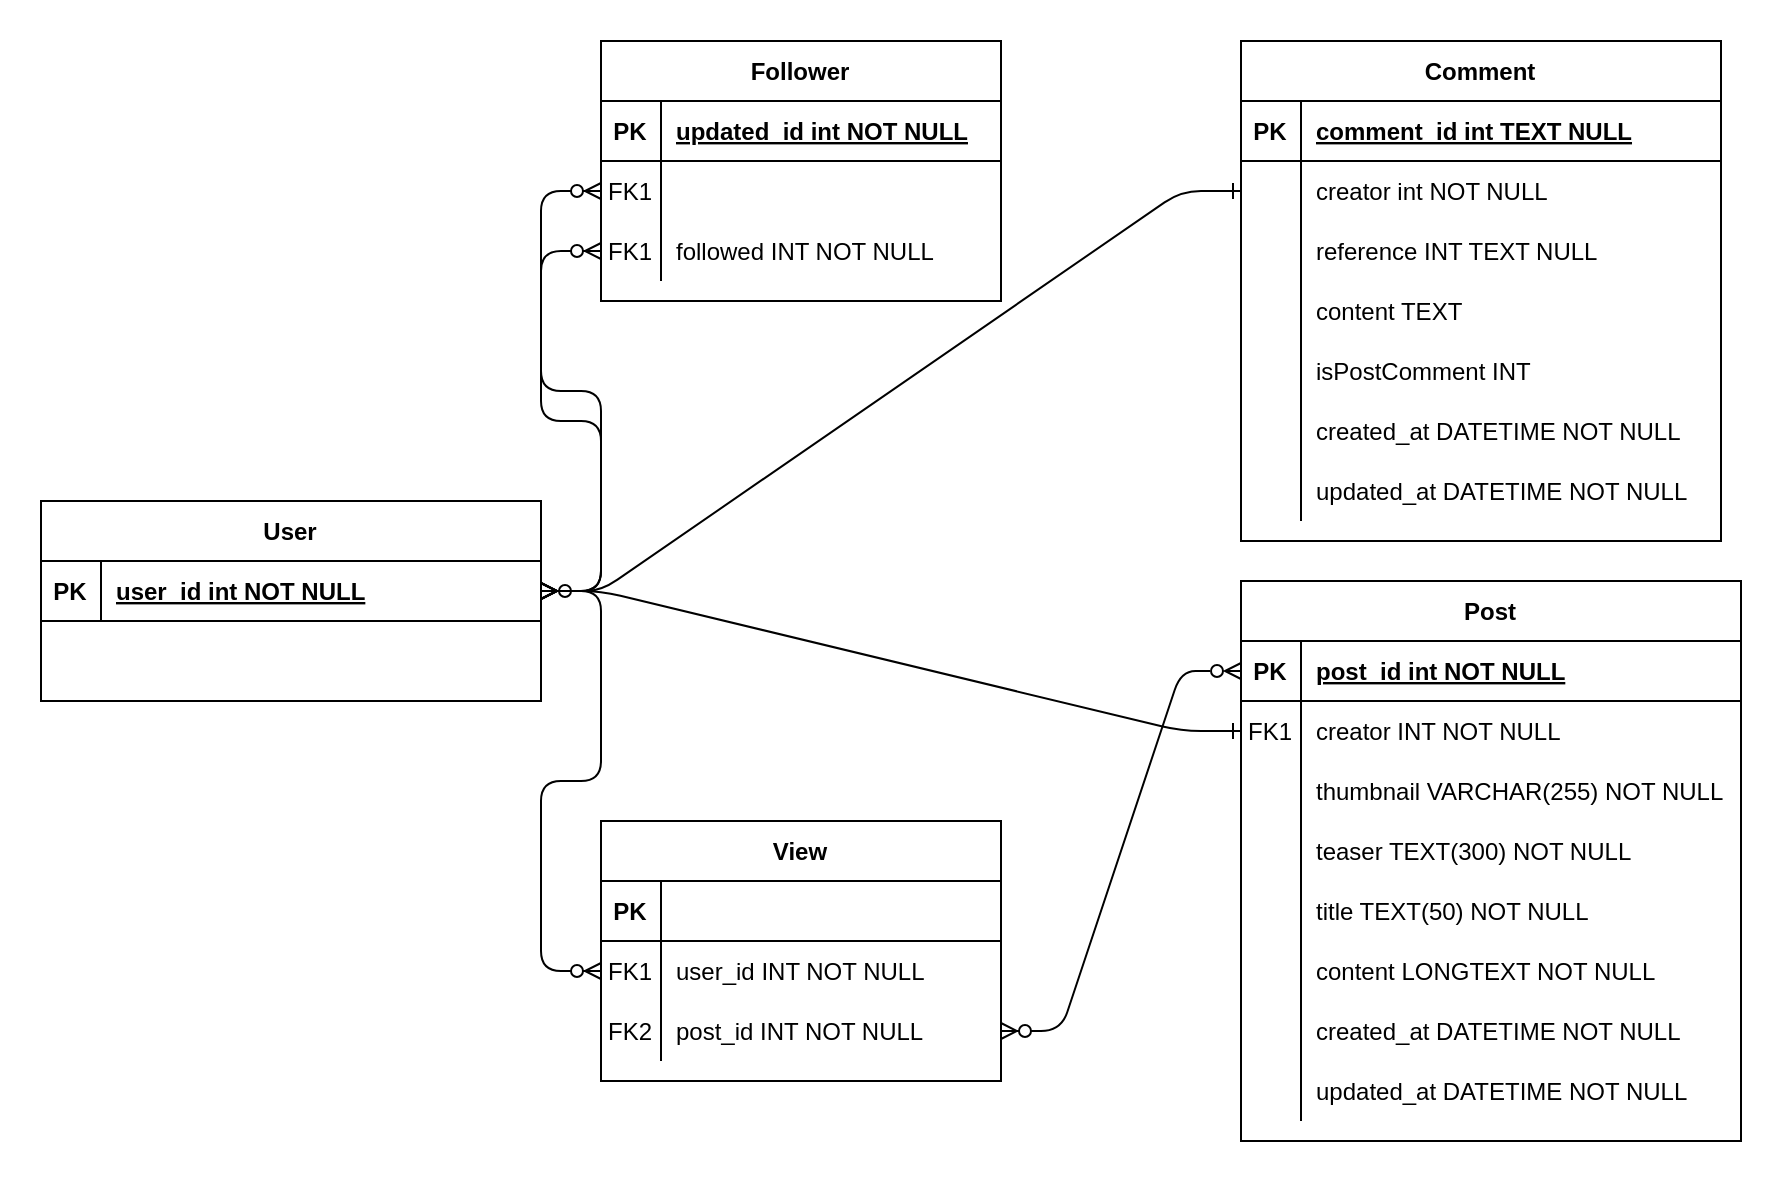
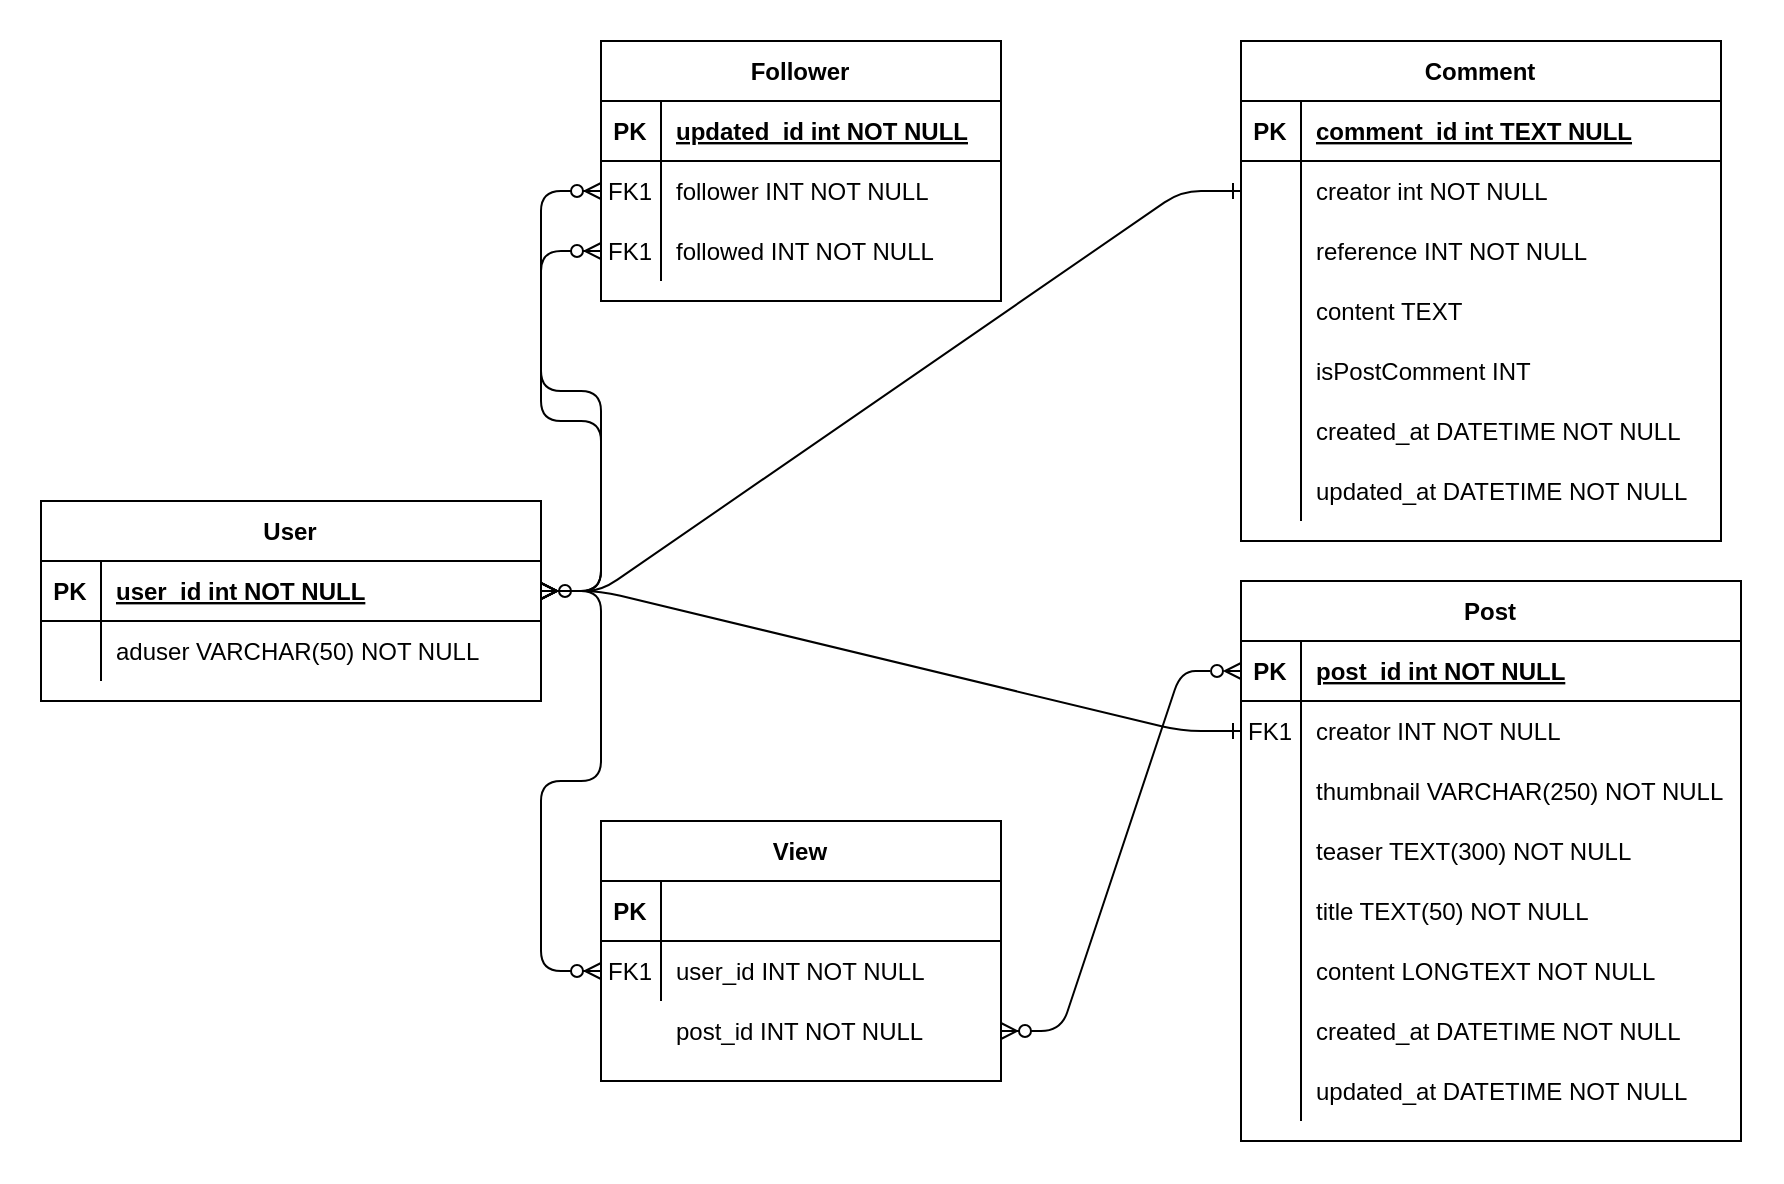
node "follower INT NOT NULL": added
node "reference INT TEXT NULL": label "reference INT TEXT NULL" -> "reference INT NOT NULL"
node "aduser VARCHAR(50) NOT NULL": added
node "thumbnail VARCHAR(255) NOT NULL": label "thumbnail VARCHAR(255) NOT NULL" -> "thumbnail VARCHAR(250) NOT NULL"
node "FK2": removed
